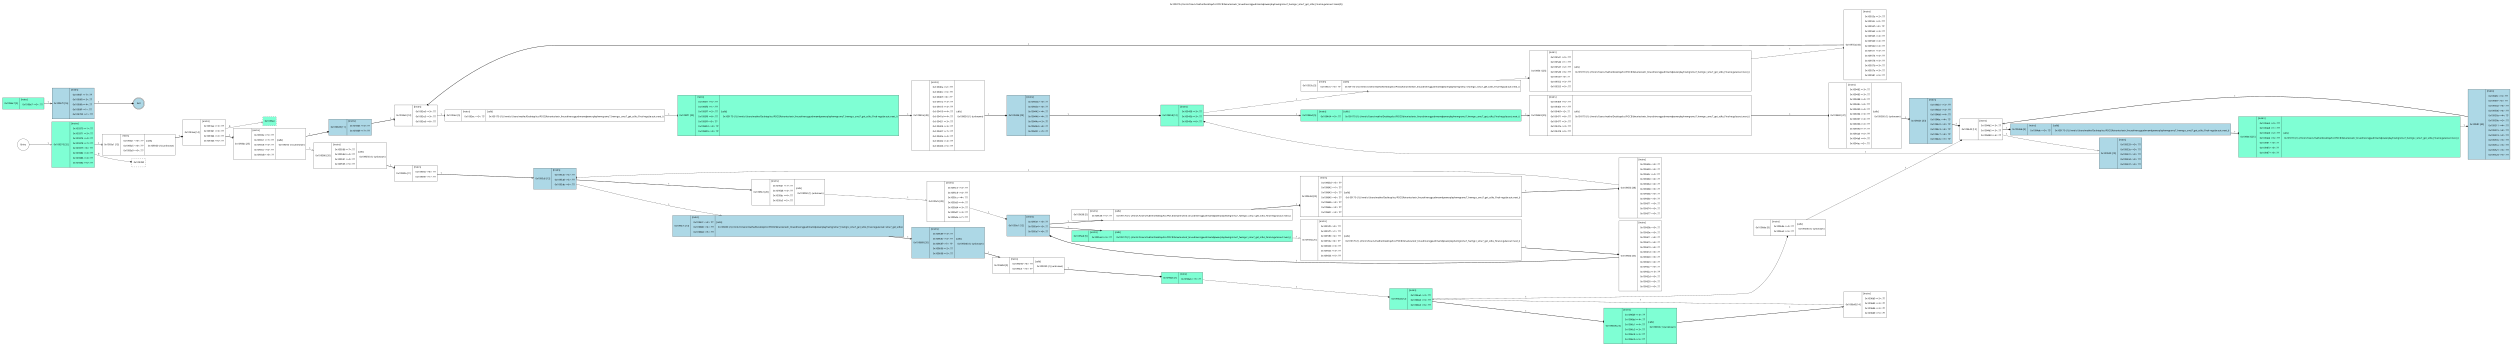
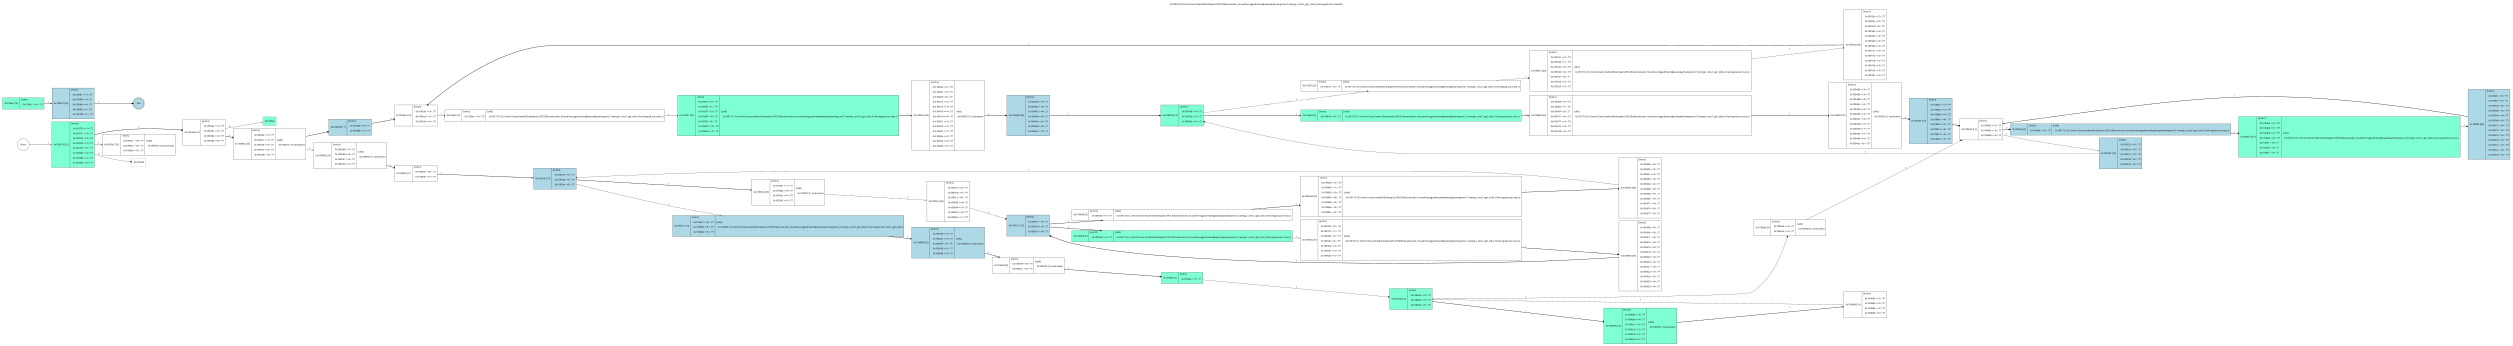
edge "0x1093a1 [13]" -> "0x1093ae [14]": now "0x109370 [32]" -> "0x1093ae [14]"
